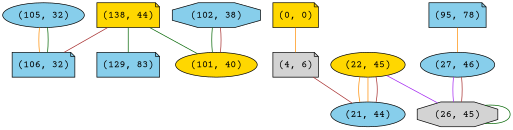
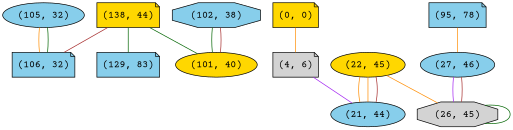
edge "(22, 45)" -- "(26, 45)": color purple -> darkorange
edge "(4, 6)" -- "(21, 44)": color brown -> purple
